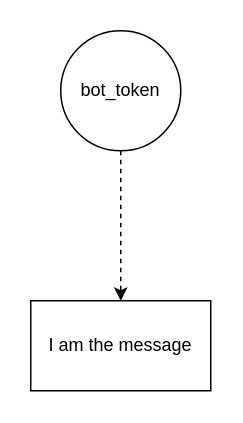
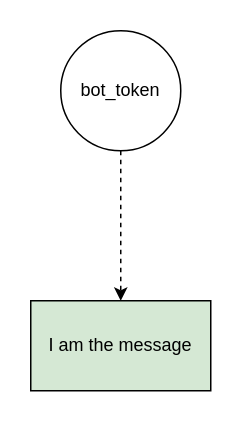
node "I am the message": fillcolor #ffffff -> #d5e8d4
